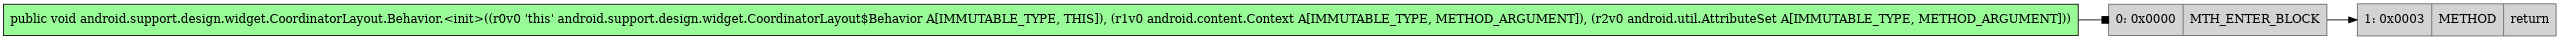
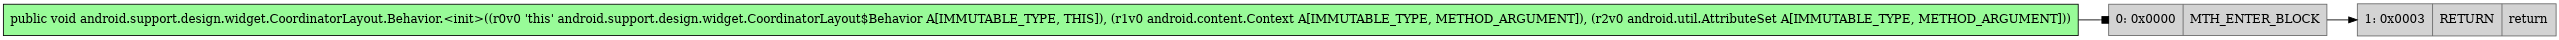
node "1: 0x0003": text "METHOD" -> "RETURN"
